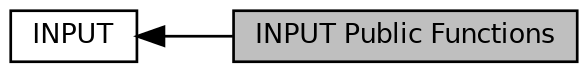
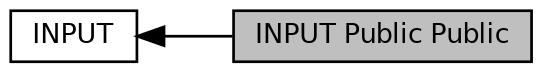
node "INPUT Public Functions": label "INPUT Public Functions" -> "INPUT Public Public"
